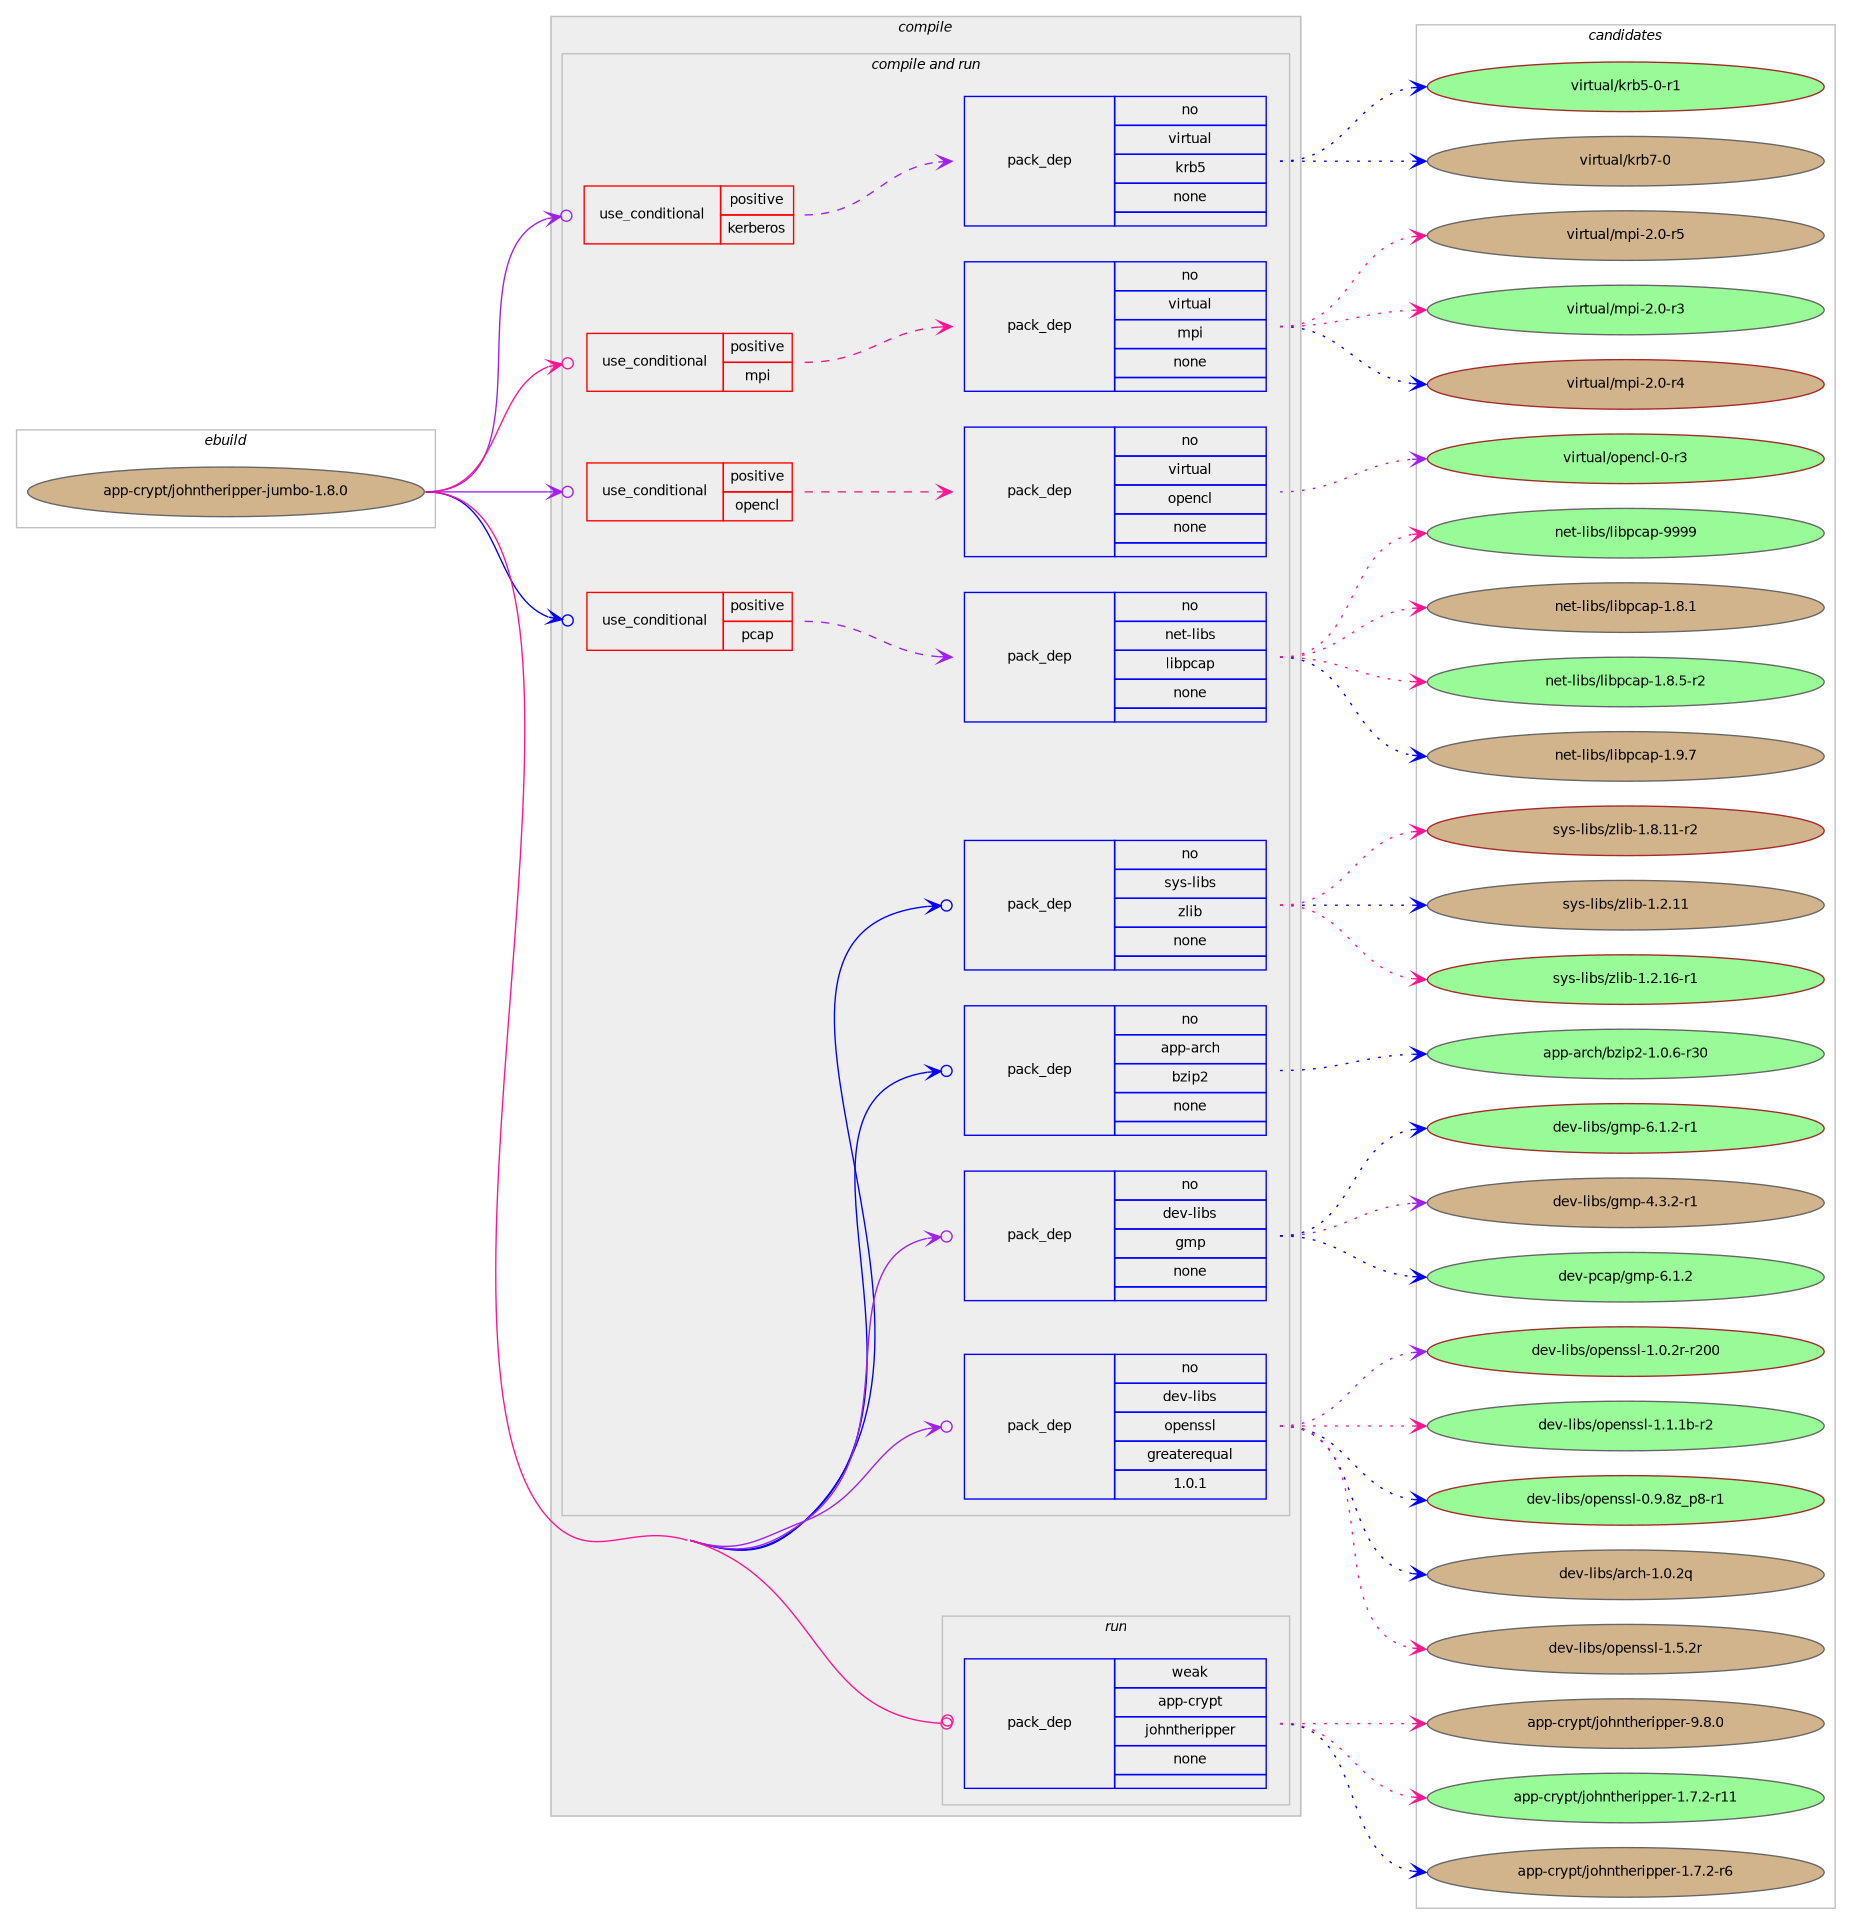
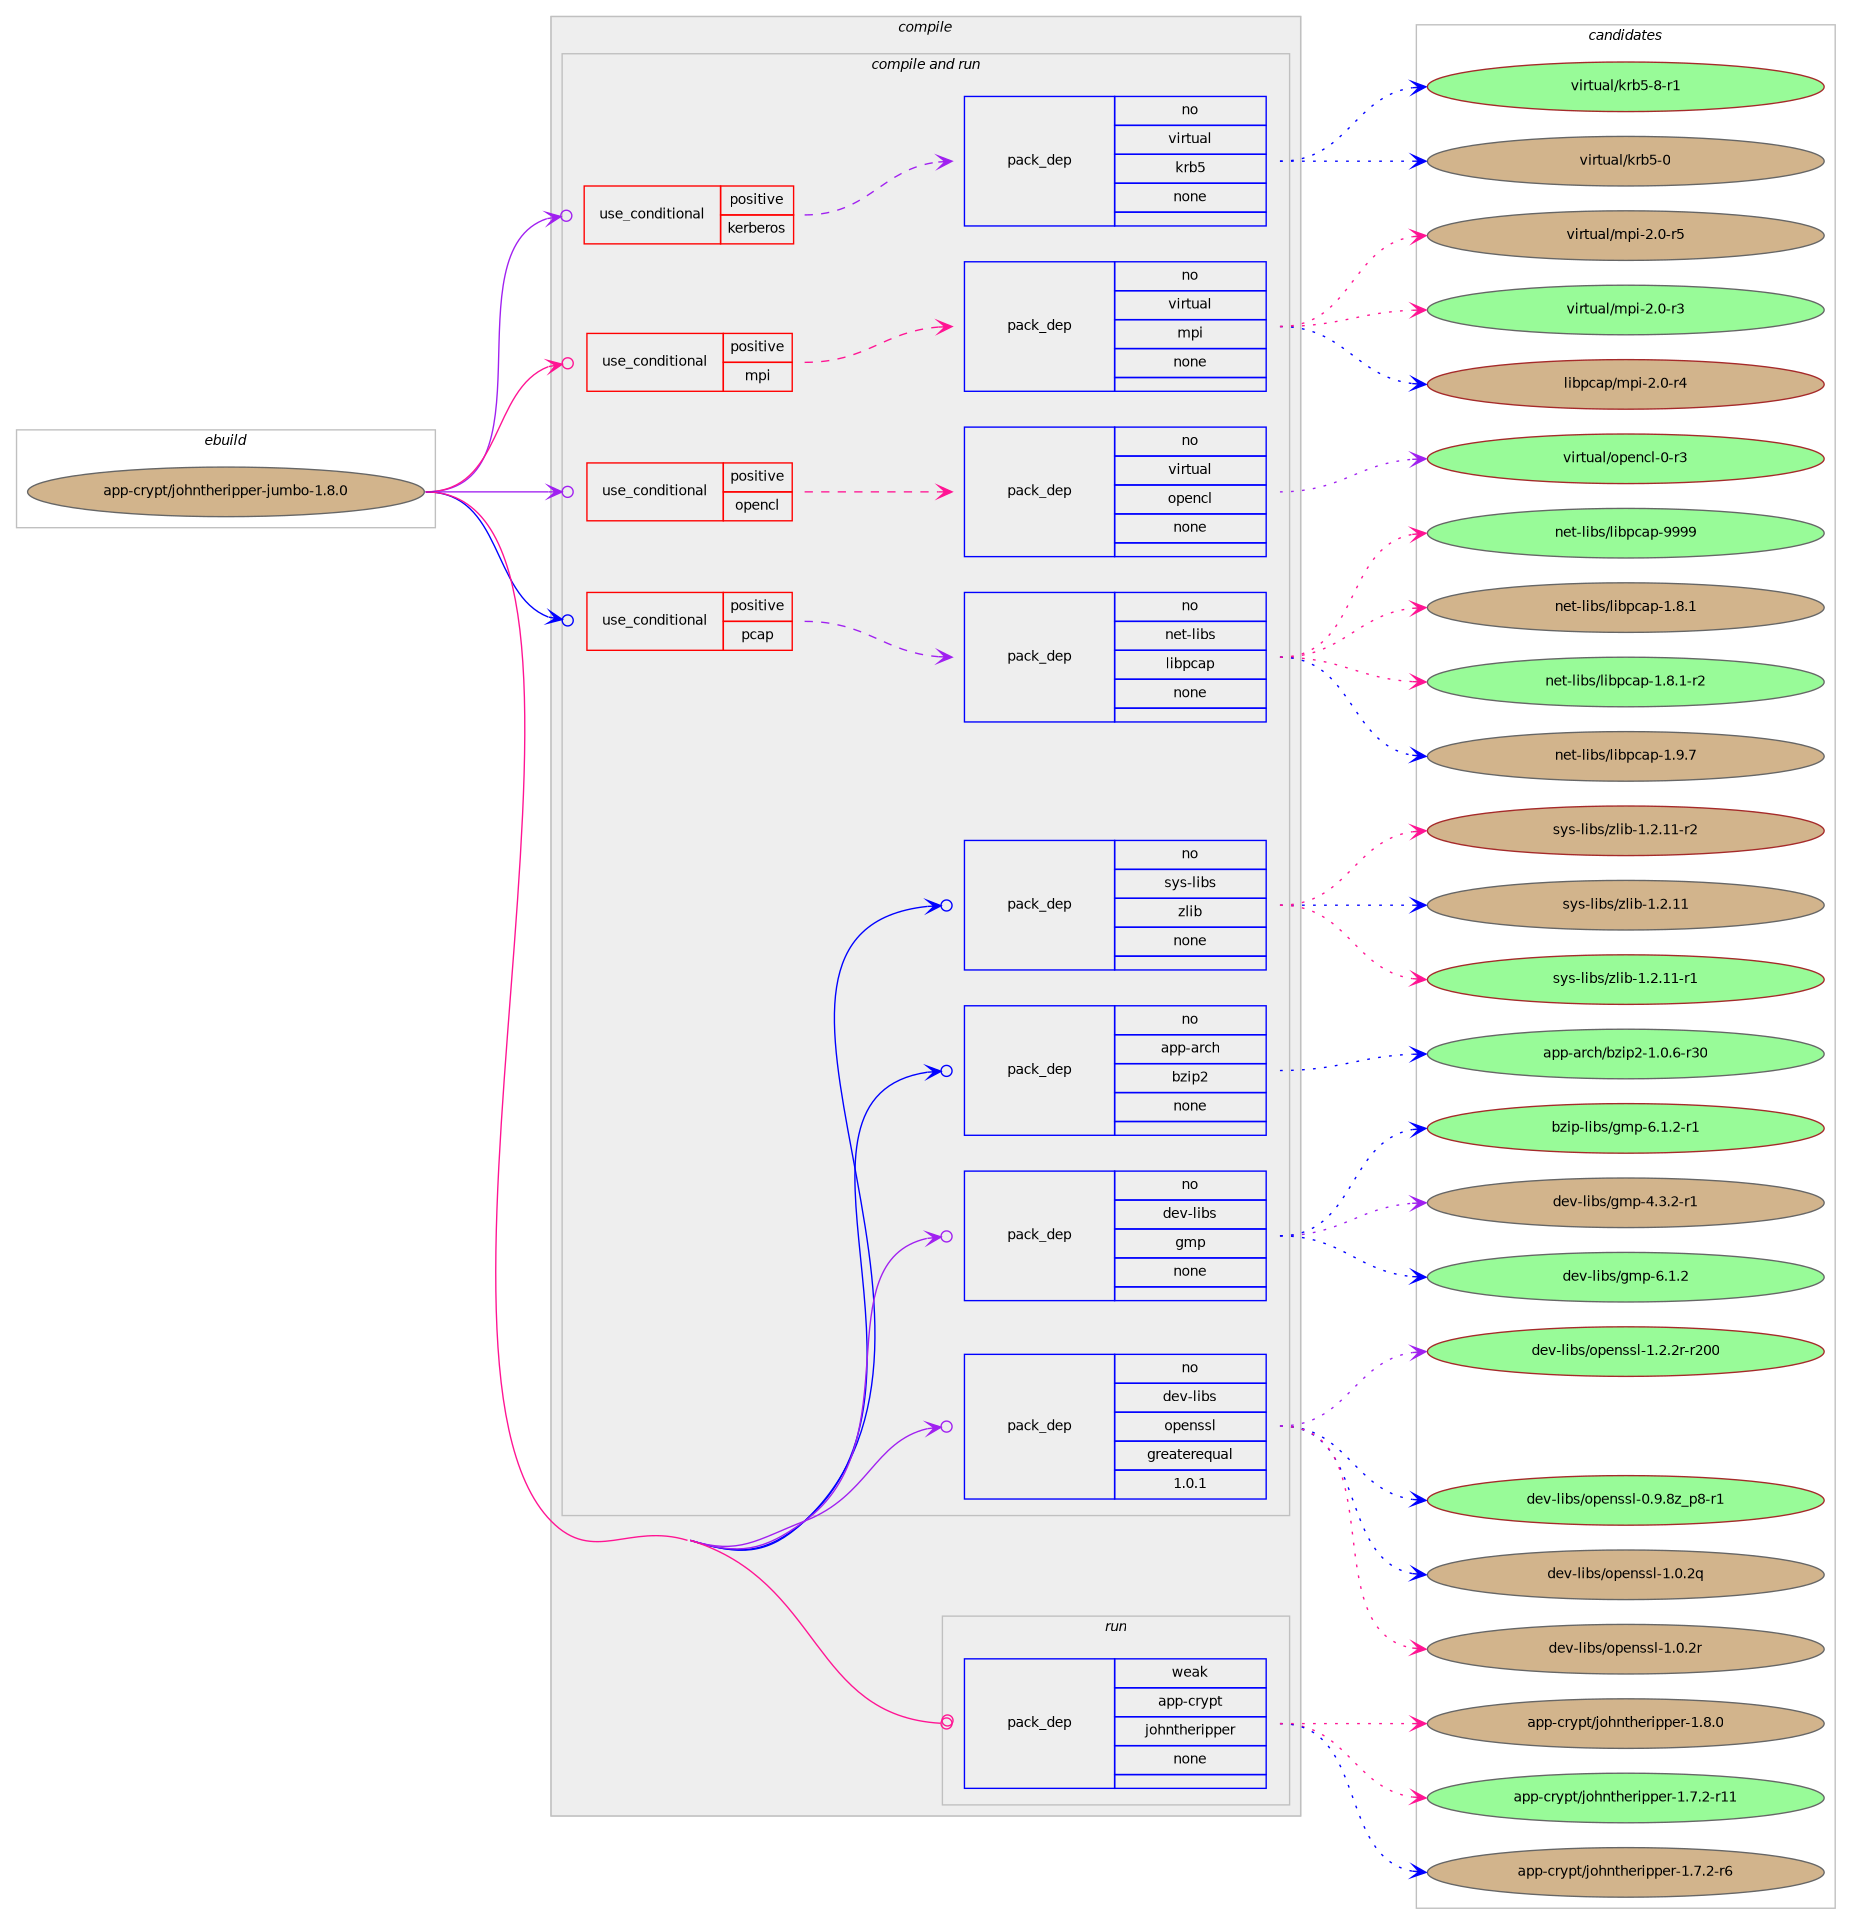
node "virtual/krb5-0-r1": label "virtual/krb5-0-r1" -> "virtual/krb5-8-r1"
node "virtual/krb7-0": label "virtual/krb7-0" -> "virtual/krb5-0"
node "virtual/mpi-2.0-r4": label "virtual/mpi-2.0-r4" -> "libpcap/mpi-2.0-r4"
node "net-libs/libpcap-1.8.5-r2": label "net-libs/libpcap-1.8.5-r2" -> "net-libs/libpcap-1.8.1-r2"
node "sys-libs/zlib-1.8.11-r2": label "sys-libs/zlib-1.8.11-r2" -> "sys-libs/zlib-1.2.11-r2"
node "sys-libs/zlib-1.2.16-r1": label "sys-libs/zlib-1.2.16-r1" -> "sys-libs/zlib-1.2.11-r1"
node "dev-libs/gmp-6.1.2-r1": label "dev-libs/gmp-6.1.2-r1" -> "bzip-libs/gmp-6.1.2-r1"
node "dev-pcap/gmp-6.1.2": label "dev-pcap/gmp-6.1.2" -> "dev-libs/gmp-6.1.2"
node "dev-libs/openssl-1.0.2r-r200": label "dev-libs/openssl-1.0.2r-r200" -> "dev-libs/openssl-1.2.2r-r200"
node "dev-libs/openssl-1.1.1b-r2": removed
node "dev-libs/arch-1.0.2q": label "dev-libs/arch-1.0.2q" -> "dev-libs/openssl-1.0.2q"
node "dev-libs/openssl-1.5.2r": label "dev-libs/openssl-1.5.2r" -> "dev-libs/openssl-1.0.2r"
node "app-crypt/johntheripper-9.8.0": label "app-crypt/johntheripper-9.8.0" -> "app-crypt/johntheripper-1.8.0"
